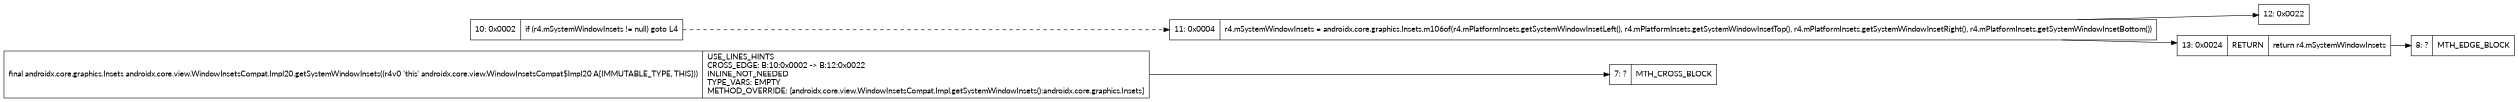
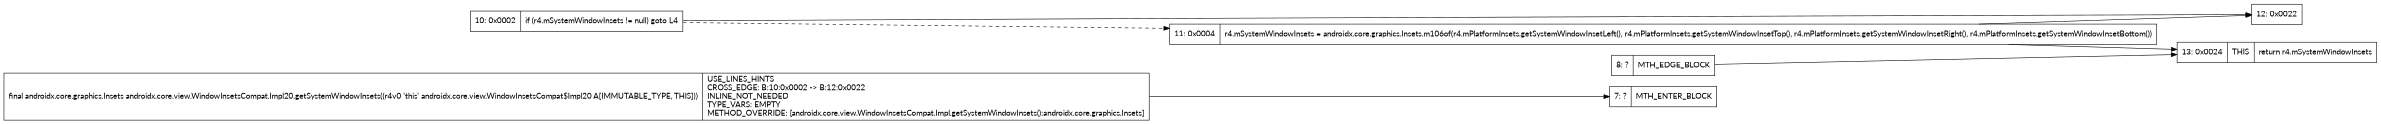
edge "10: 0x0002" -> "12: 0x0022": added
node "13: 0x0024": text "RETURN" -> "THIS"
edge "13: 0x0024" -> "8: ?": reversed
node "7: ?": text "MTH_CROSS_BLOCK" -> "MTH_ENTER_BLOCK"
